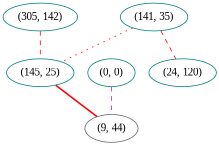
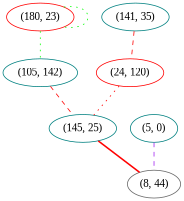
node "(180, 23)": added
node "(305, 142)": label "(305, 142)" -> "(105, 142)"
edge "(141, 35)" -- "(145, 25)": now "(24, 120)" -- "(145, 25)"
node "(0, 0)": label "(0, 0)" -> "(5, 0)"
node "(24, 120)": color teal -> red
node "(9, 44)": label "(9, 44)" -> "(8, 44)"
